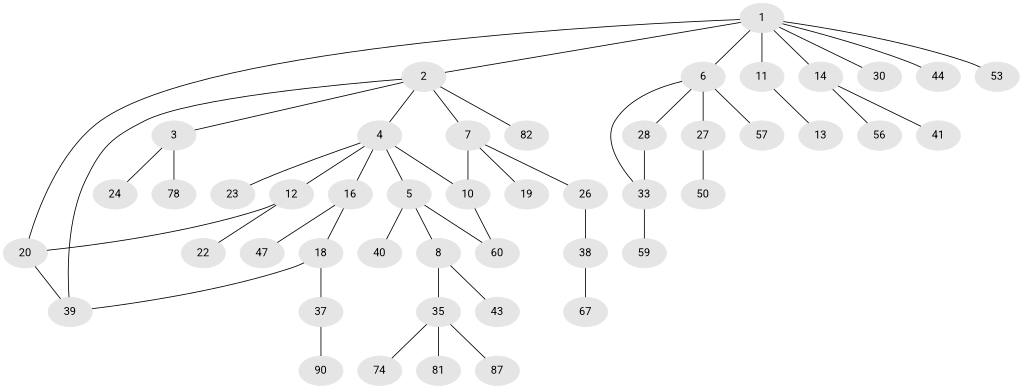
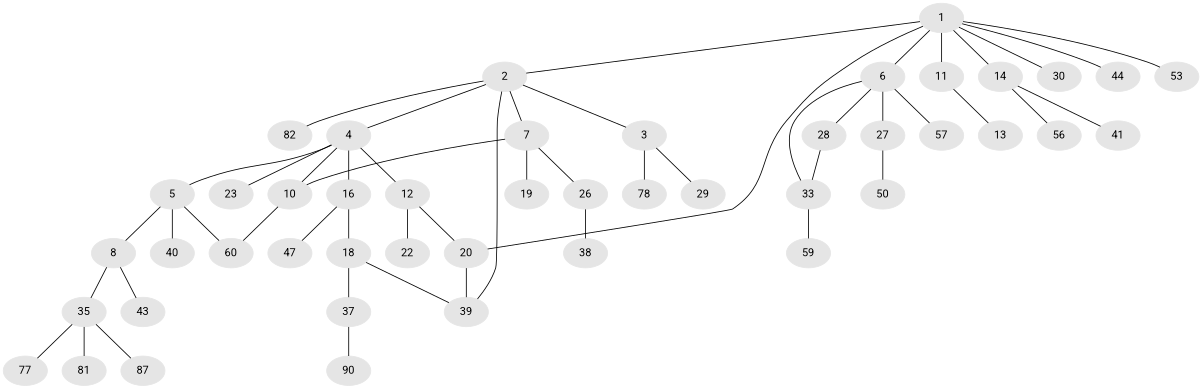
node "24": label "24" -> "29"
node "67": removed
node "74": label "74" -> "77"
